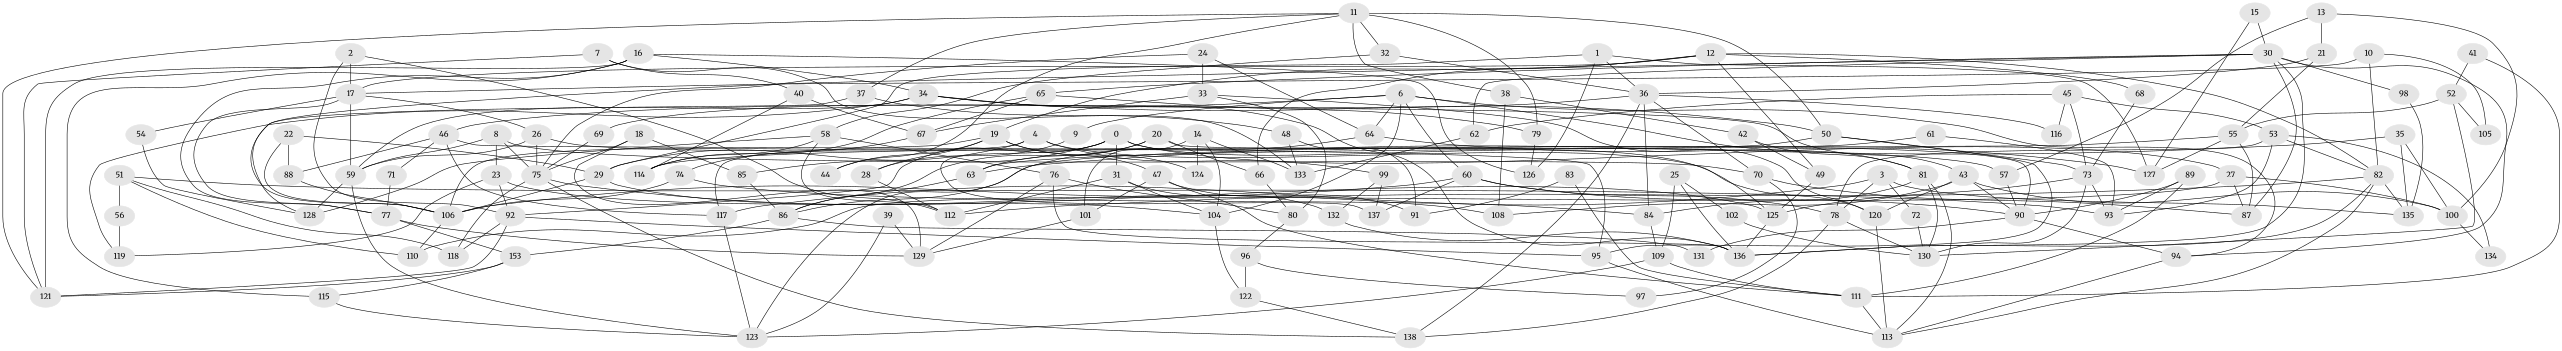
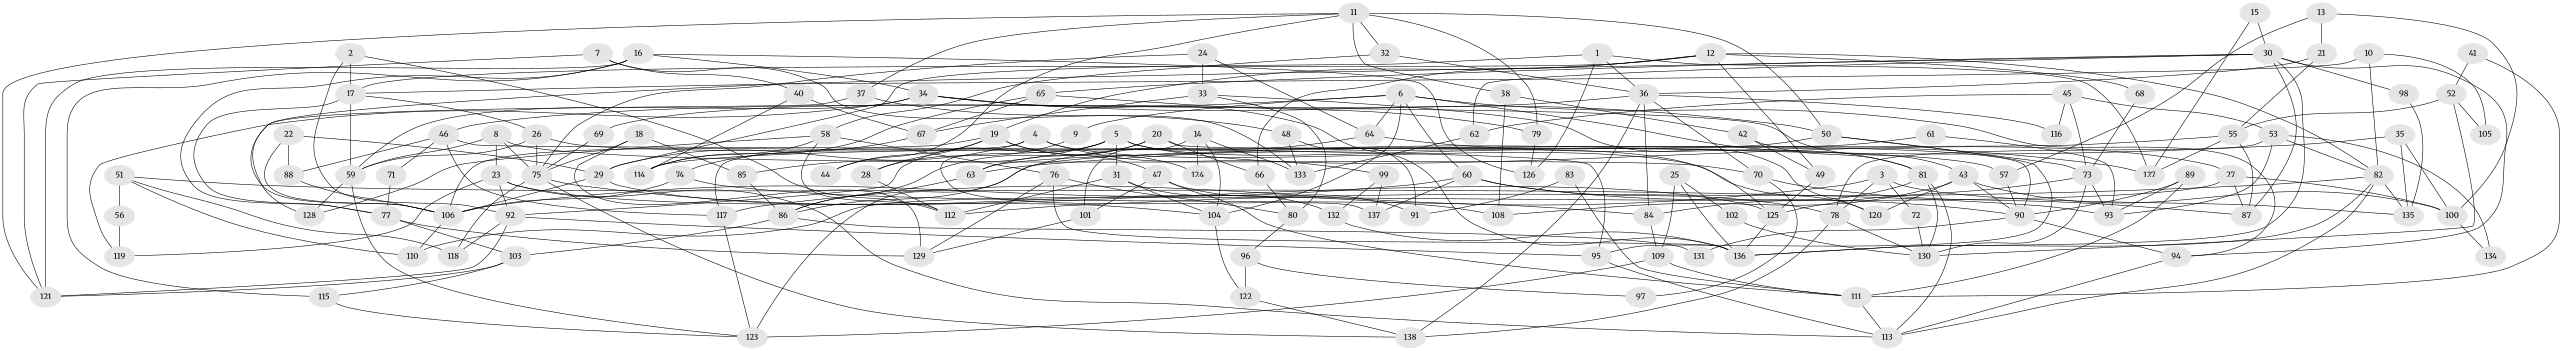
node "54": removed
node "0": label "0" -> "5"
node "39": removed
node "153": label "153" -> "103"
edge "120" -- "113": now "23" -- "113"
